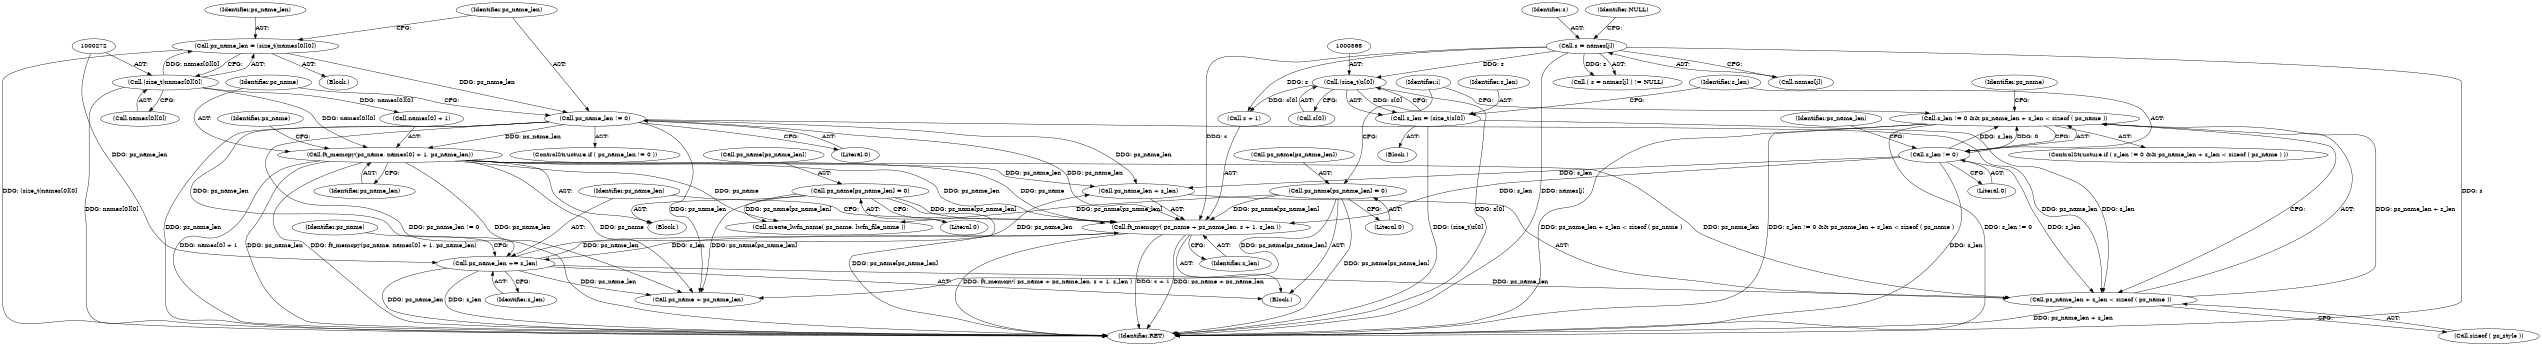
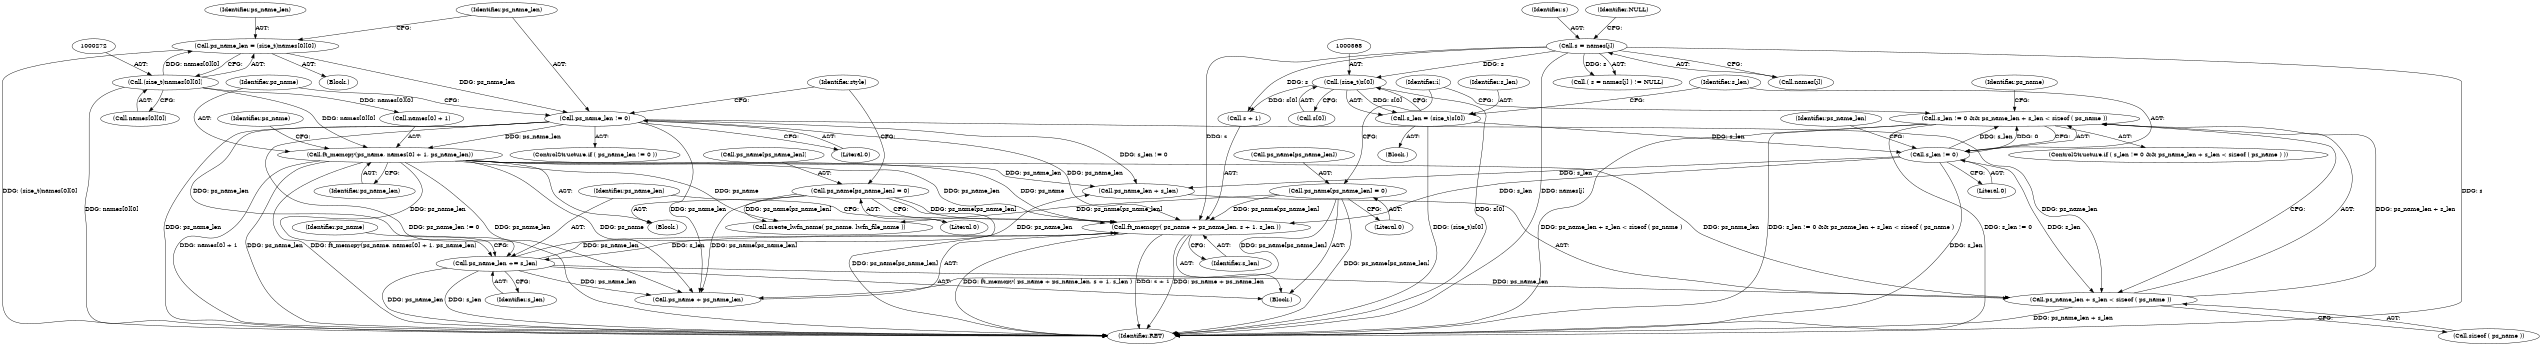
node "(Identifier,style)": added
edge "(Call,s_len = (size_t)s[0])" -> "(Call,ps_name_len + s_len < sizeof ( ps_name ))": now "(Call,s_len = (size_t)s[0])" -> "(Call,s_len != 0)"
edge "(Call,ps_name_len != 0)" -> "(Call,ps_name_len + s_len)": label "DDG: ps_name_len" -> "DDG: s_len != 0"
edge "(Call,ps_name_len + s_len)" -> "(Call,ft_memcpy( ps_name + ps_name_len, s + 1, s_len ))": now "(Call,ps_name + ps_name_len)" -> "(Call,ft_memcpy( ps_name + ps_name_len, s + 1, s_len ))"
edge "1000272" -> "(Call,ps_name_len += s_len)": now "(Call,ft_memcpy(ps_name, names[0] + 1, ps_name_len))" -> "(Call,ps_name_len += s_len)"
node "(Call,sizeof ( ps_style ))": label "(Call,sizeof ( ps_style ))" -> "(Call,sizeof ( ps_name ))"
